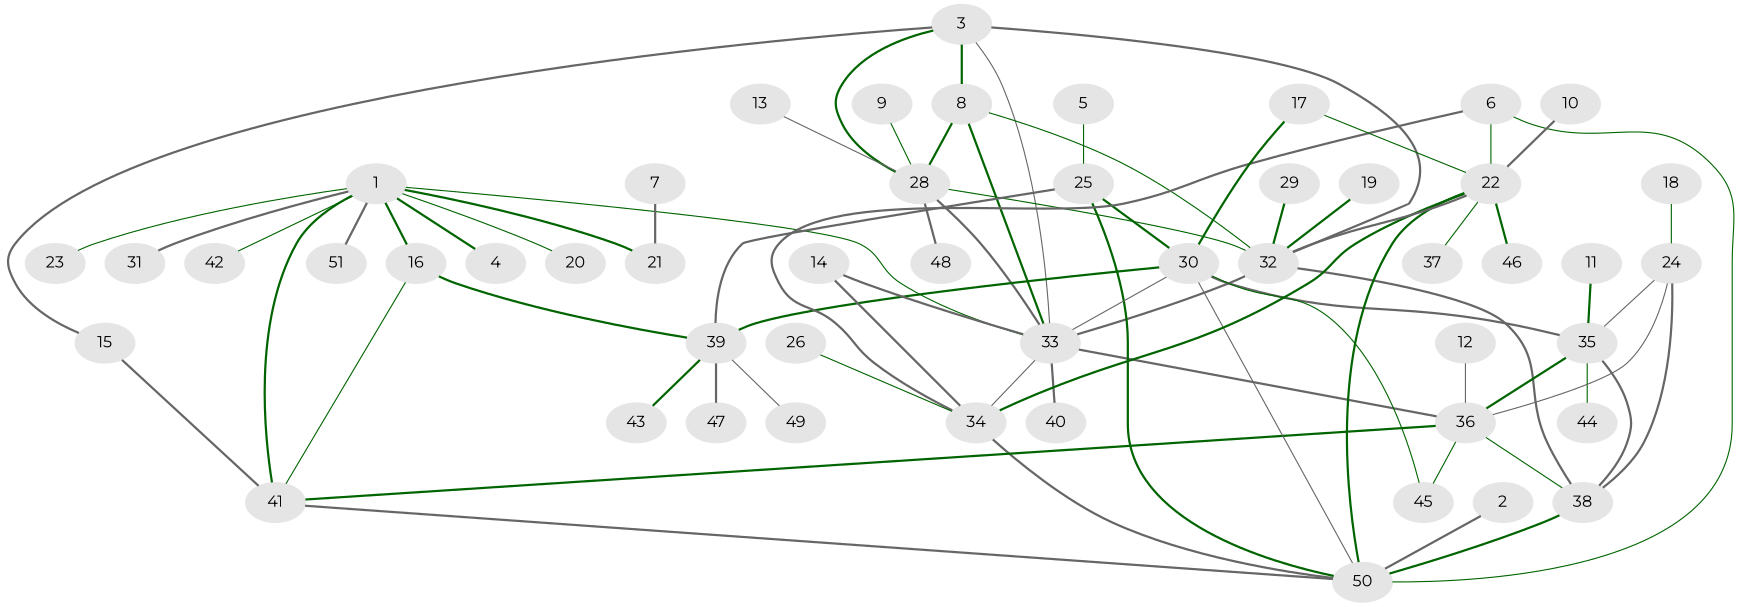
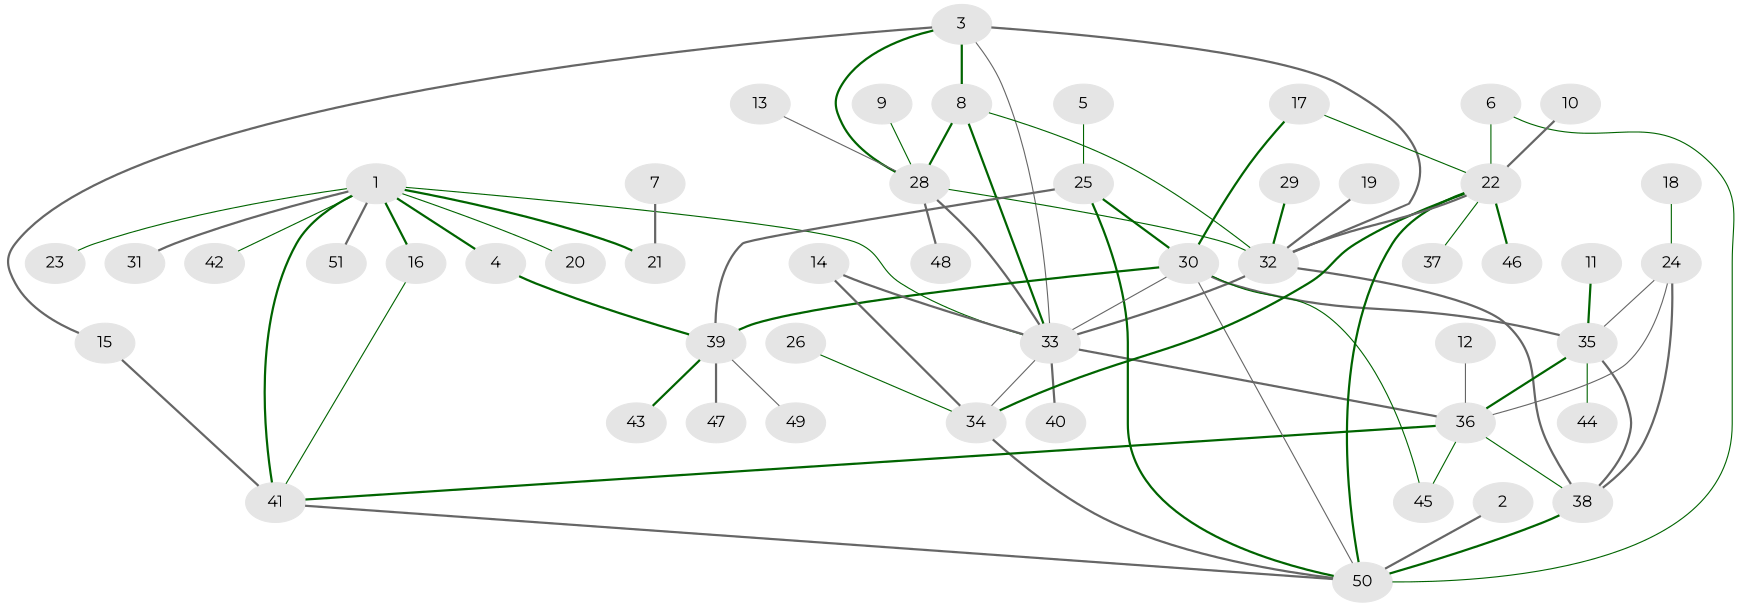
edge "6" -- "34": removed
edge "19" -- "32": color darkgreen -> gray40
edge "16" -- "39": now "4" -- "39"
